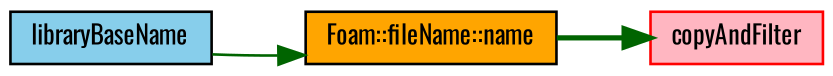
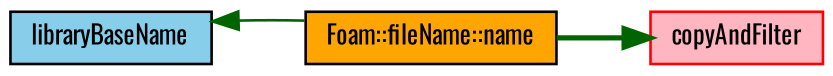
edge "libraryBaseName" -> "Foam::fileName::name": reversed
